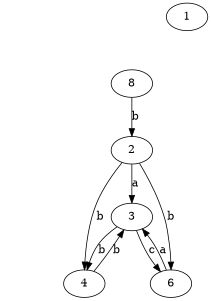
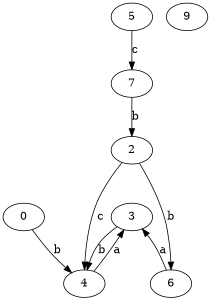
node "5": added
node "1": label "1" -> "9"
node "8": label "8" -> "7"
edge "2" -> "3": removed, label "a"
node "0": added
edge "2" -> "4": label "b" -> "c"
edge "3" -> "6": removed, label "c"
edge "4" -> "3": label "b" -> "a"
